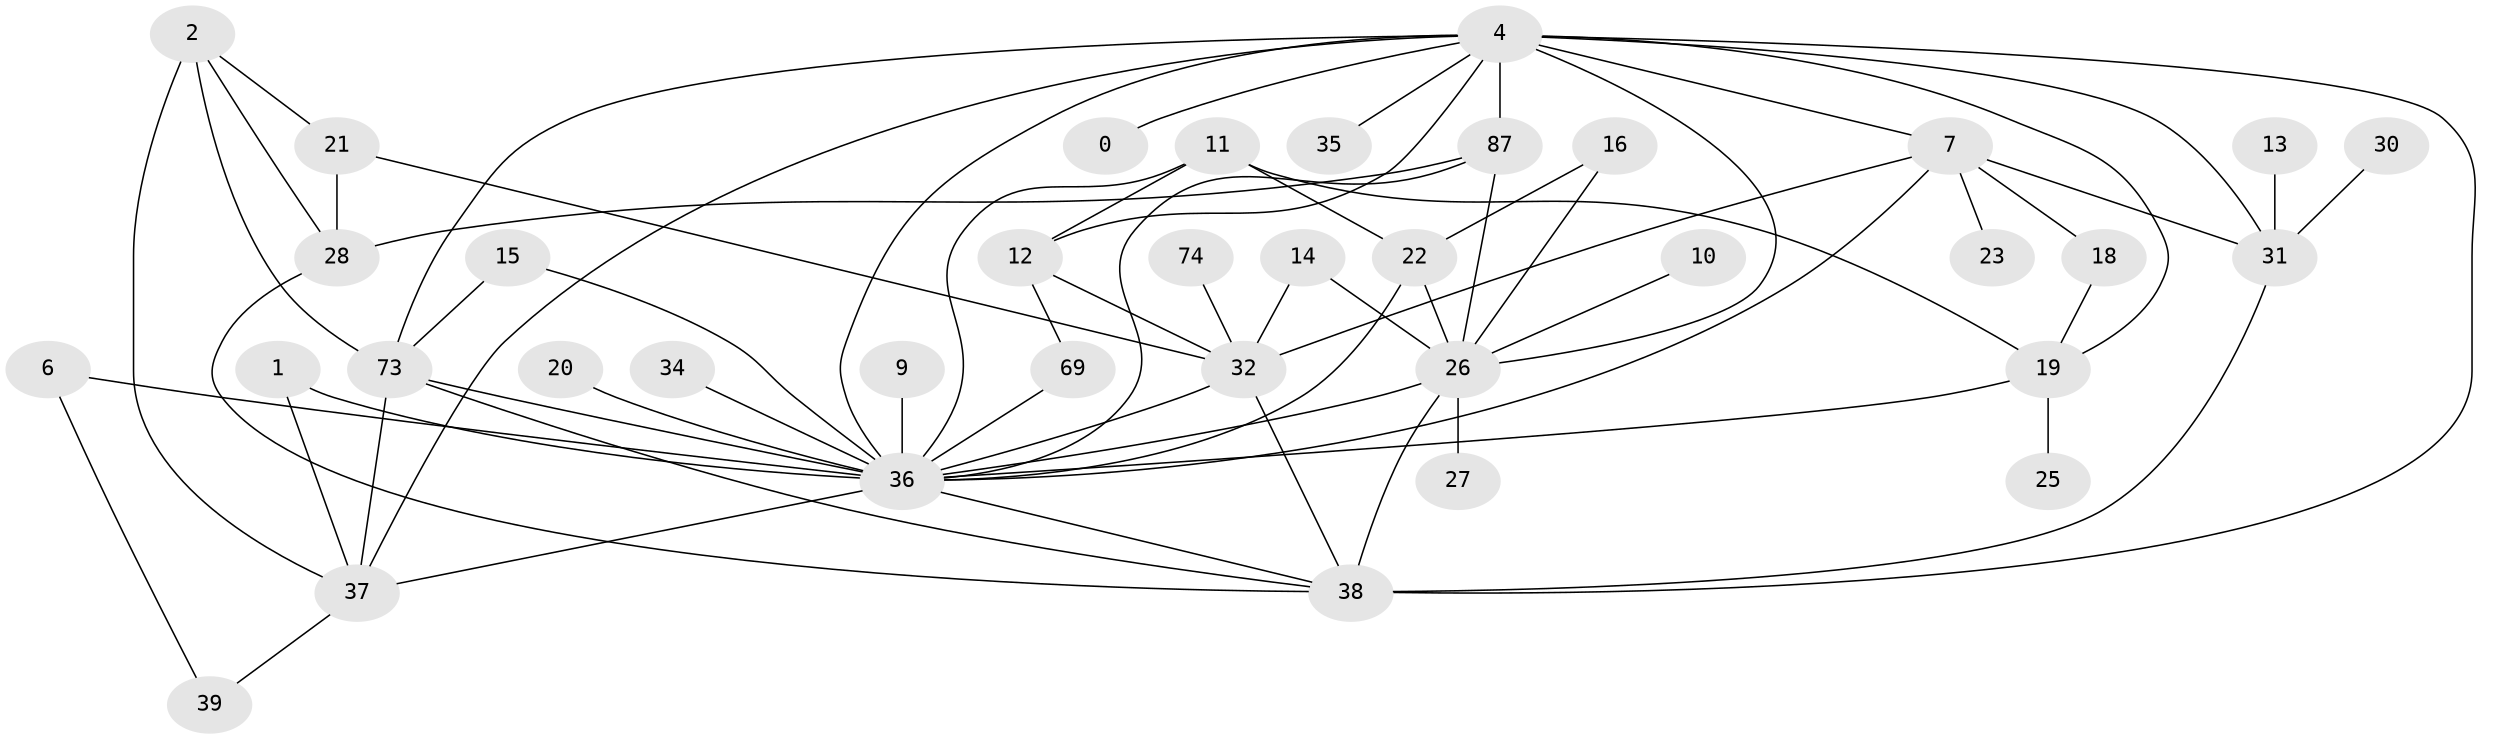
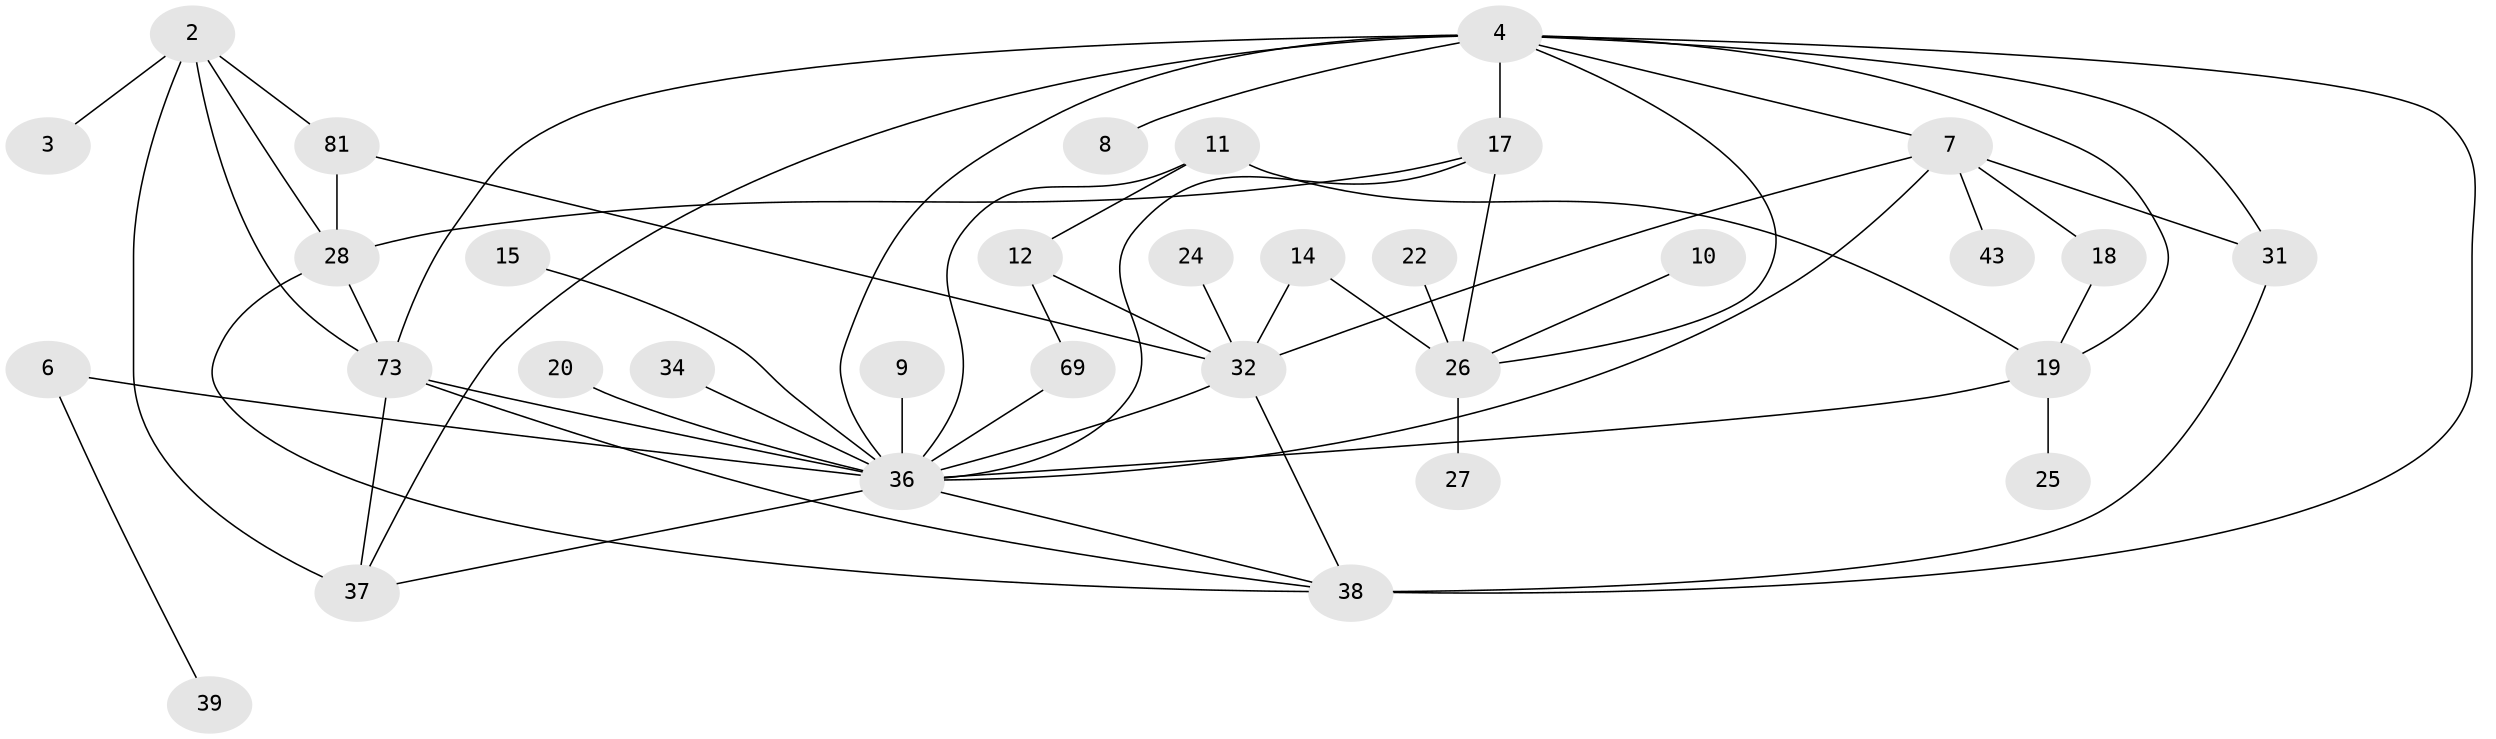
node "3": added
node "21": label "21" -> "81"
node "0": label "0" -> "8"
node "35": removed
node "87": label "87" -> "17"
node "16": removed
node "13": removed
node "30": removed
edge "11" -- "22": removed
edge "4" -- "12": removed
node "74": label "74" -> "24"
node "23": label "23" -> "43"
edge "15" -- "73": now "28" -- "73"
node "1": removed
edge "26" -- "36": removed
edge "22" -- "36": removed
edge "26" -- "38": removed
edge "37" -- "39": removed
